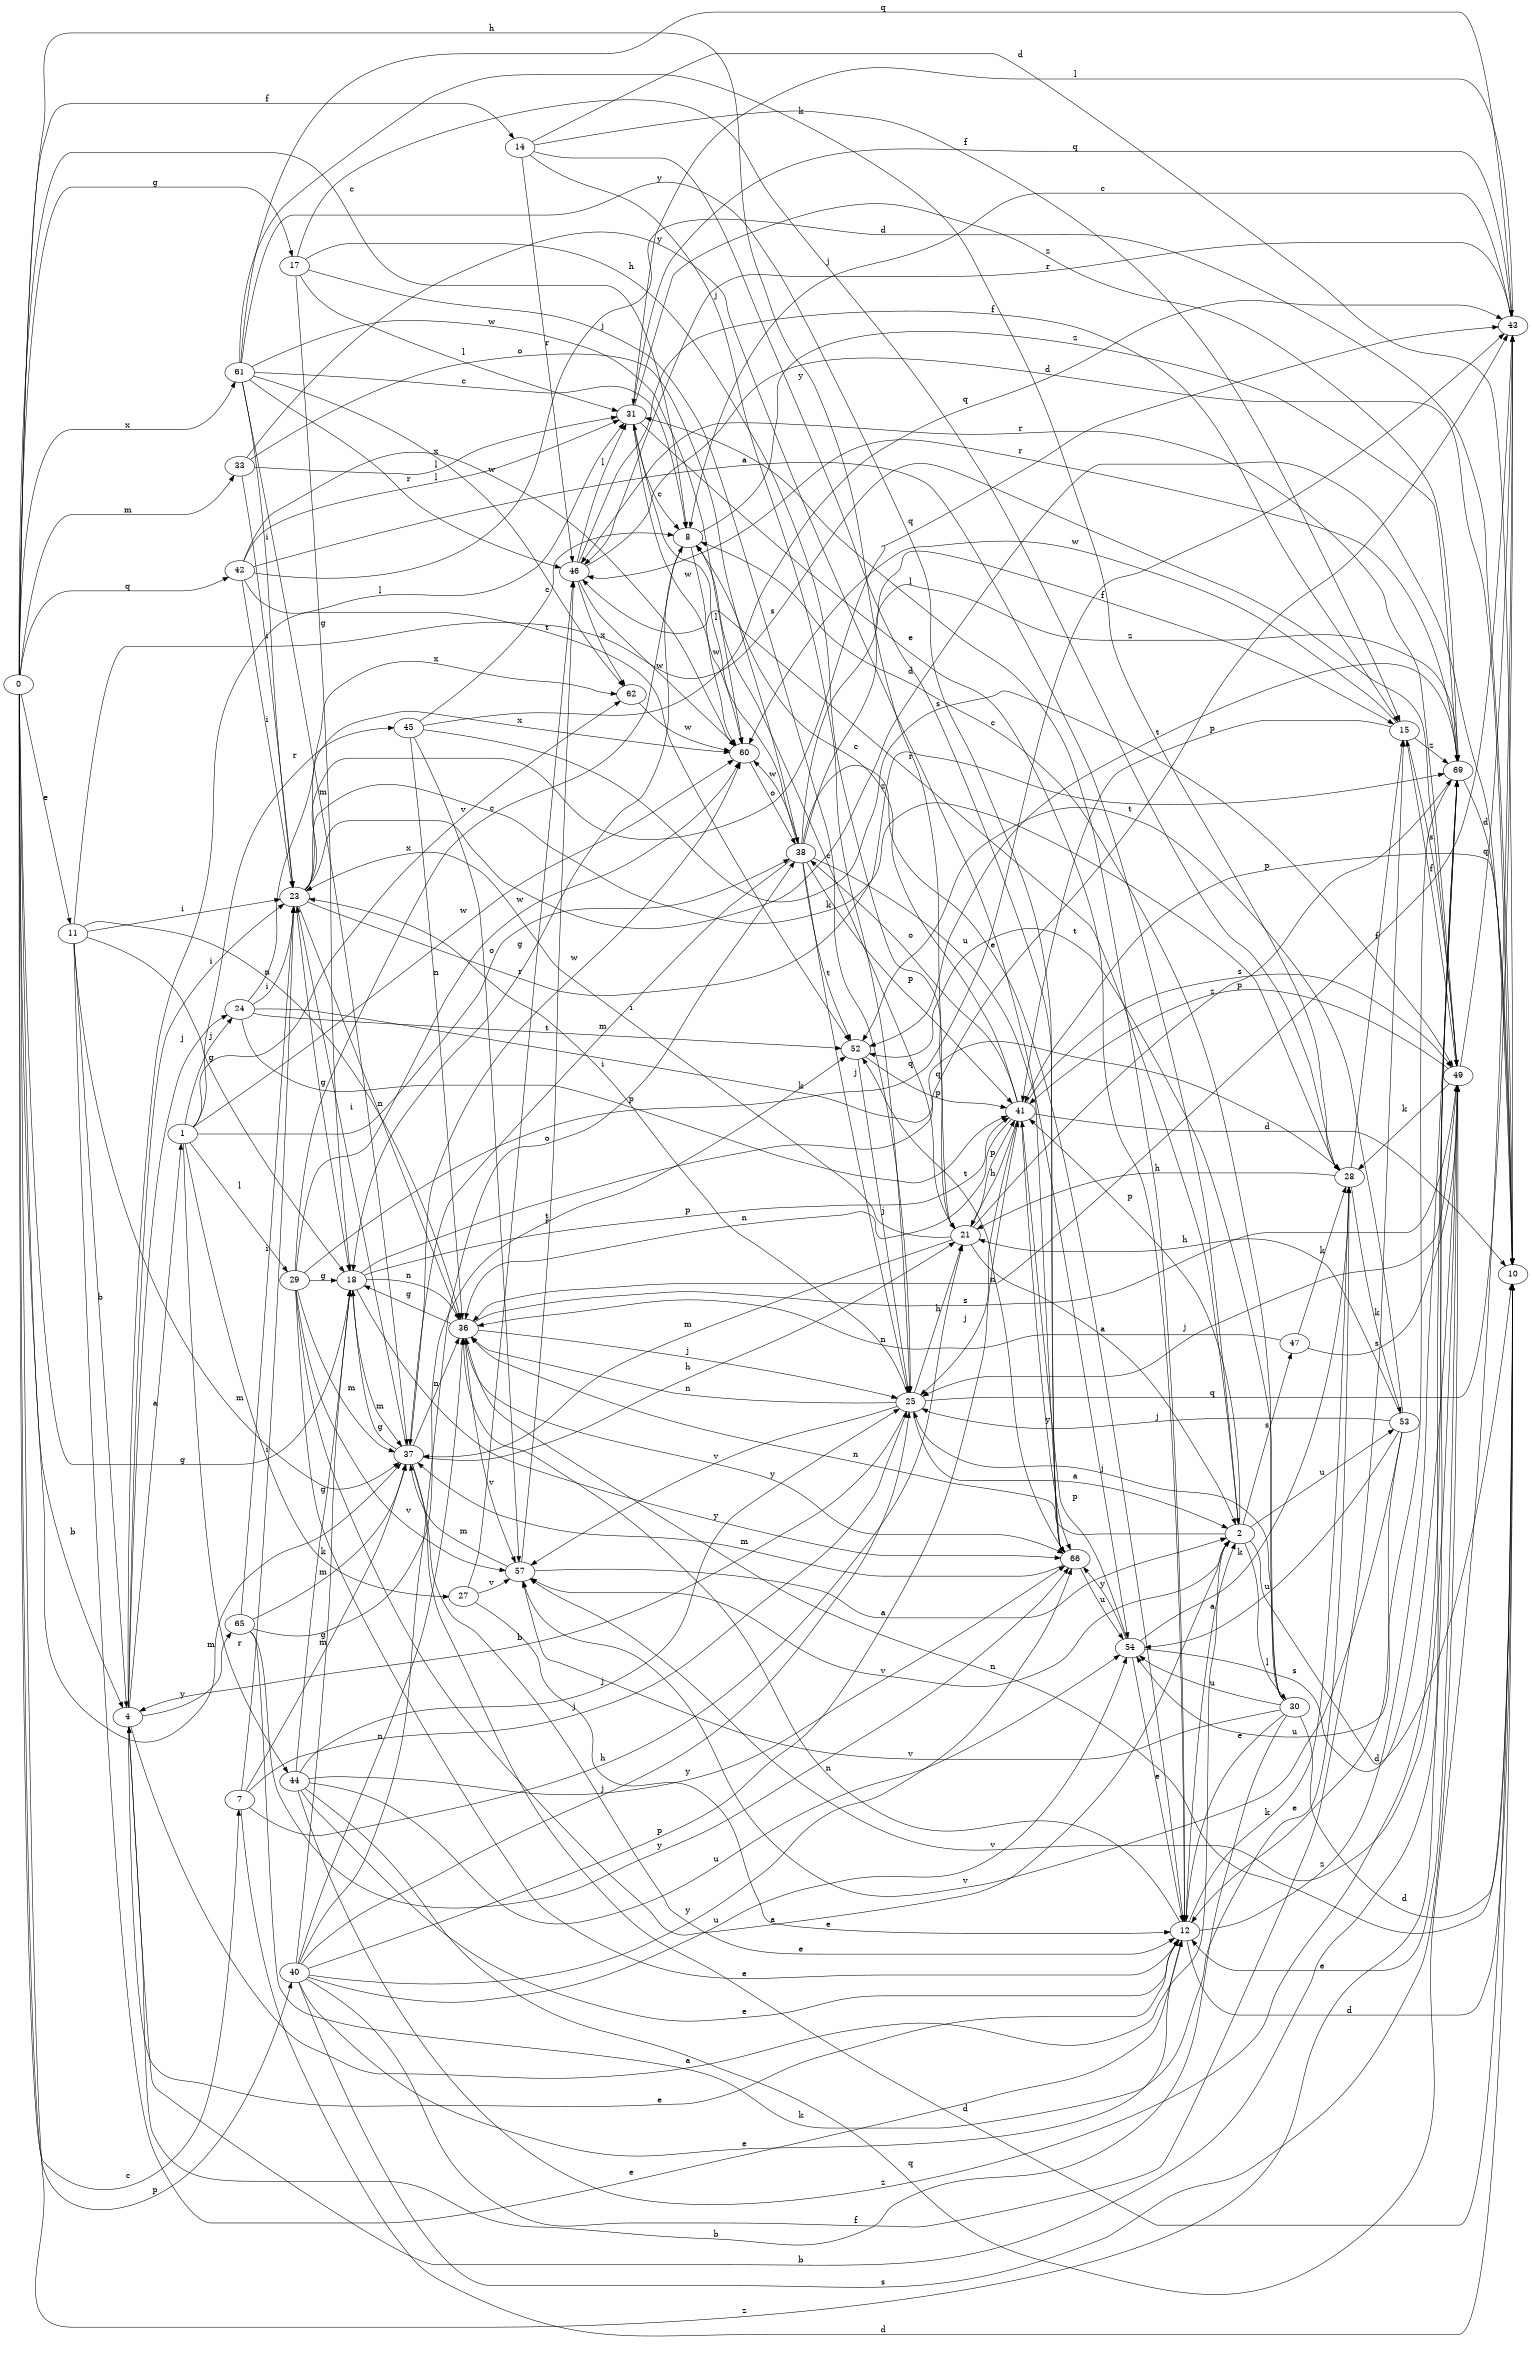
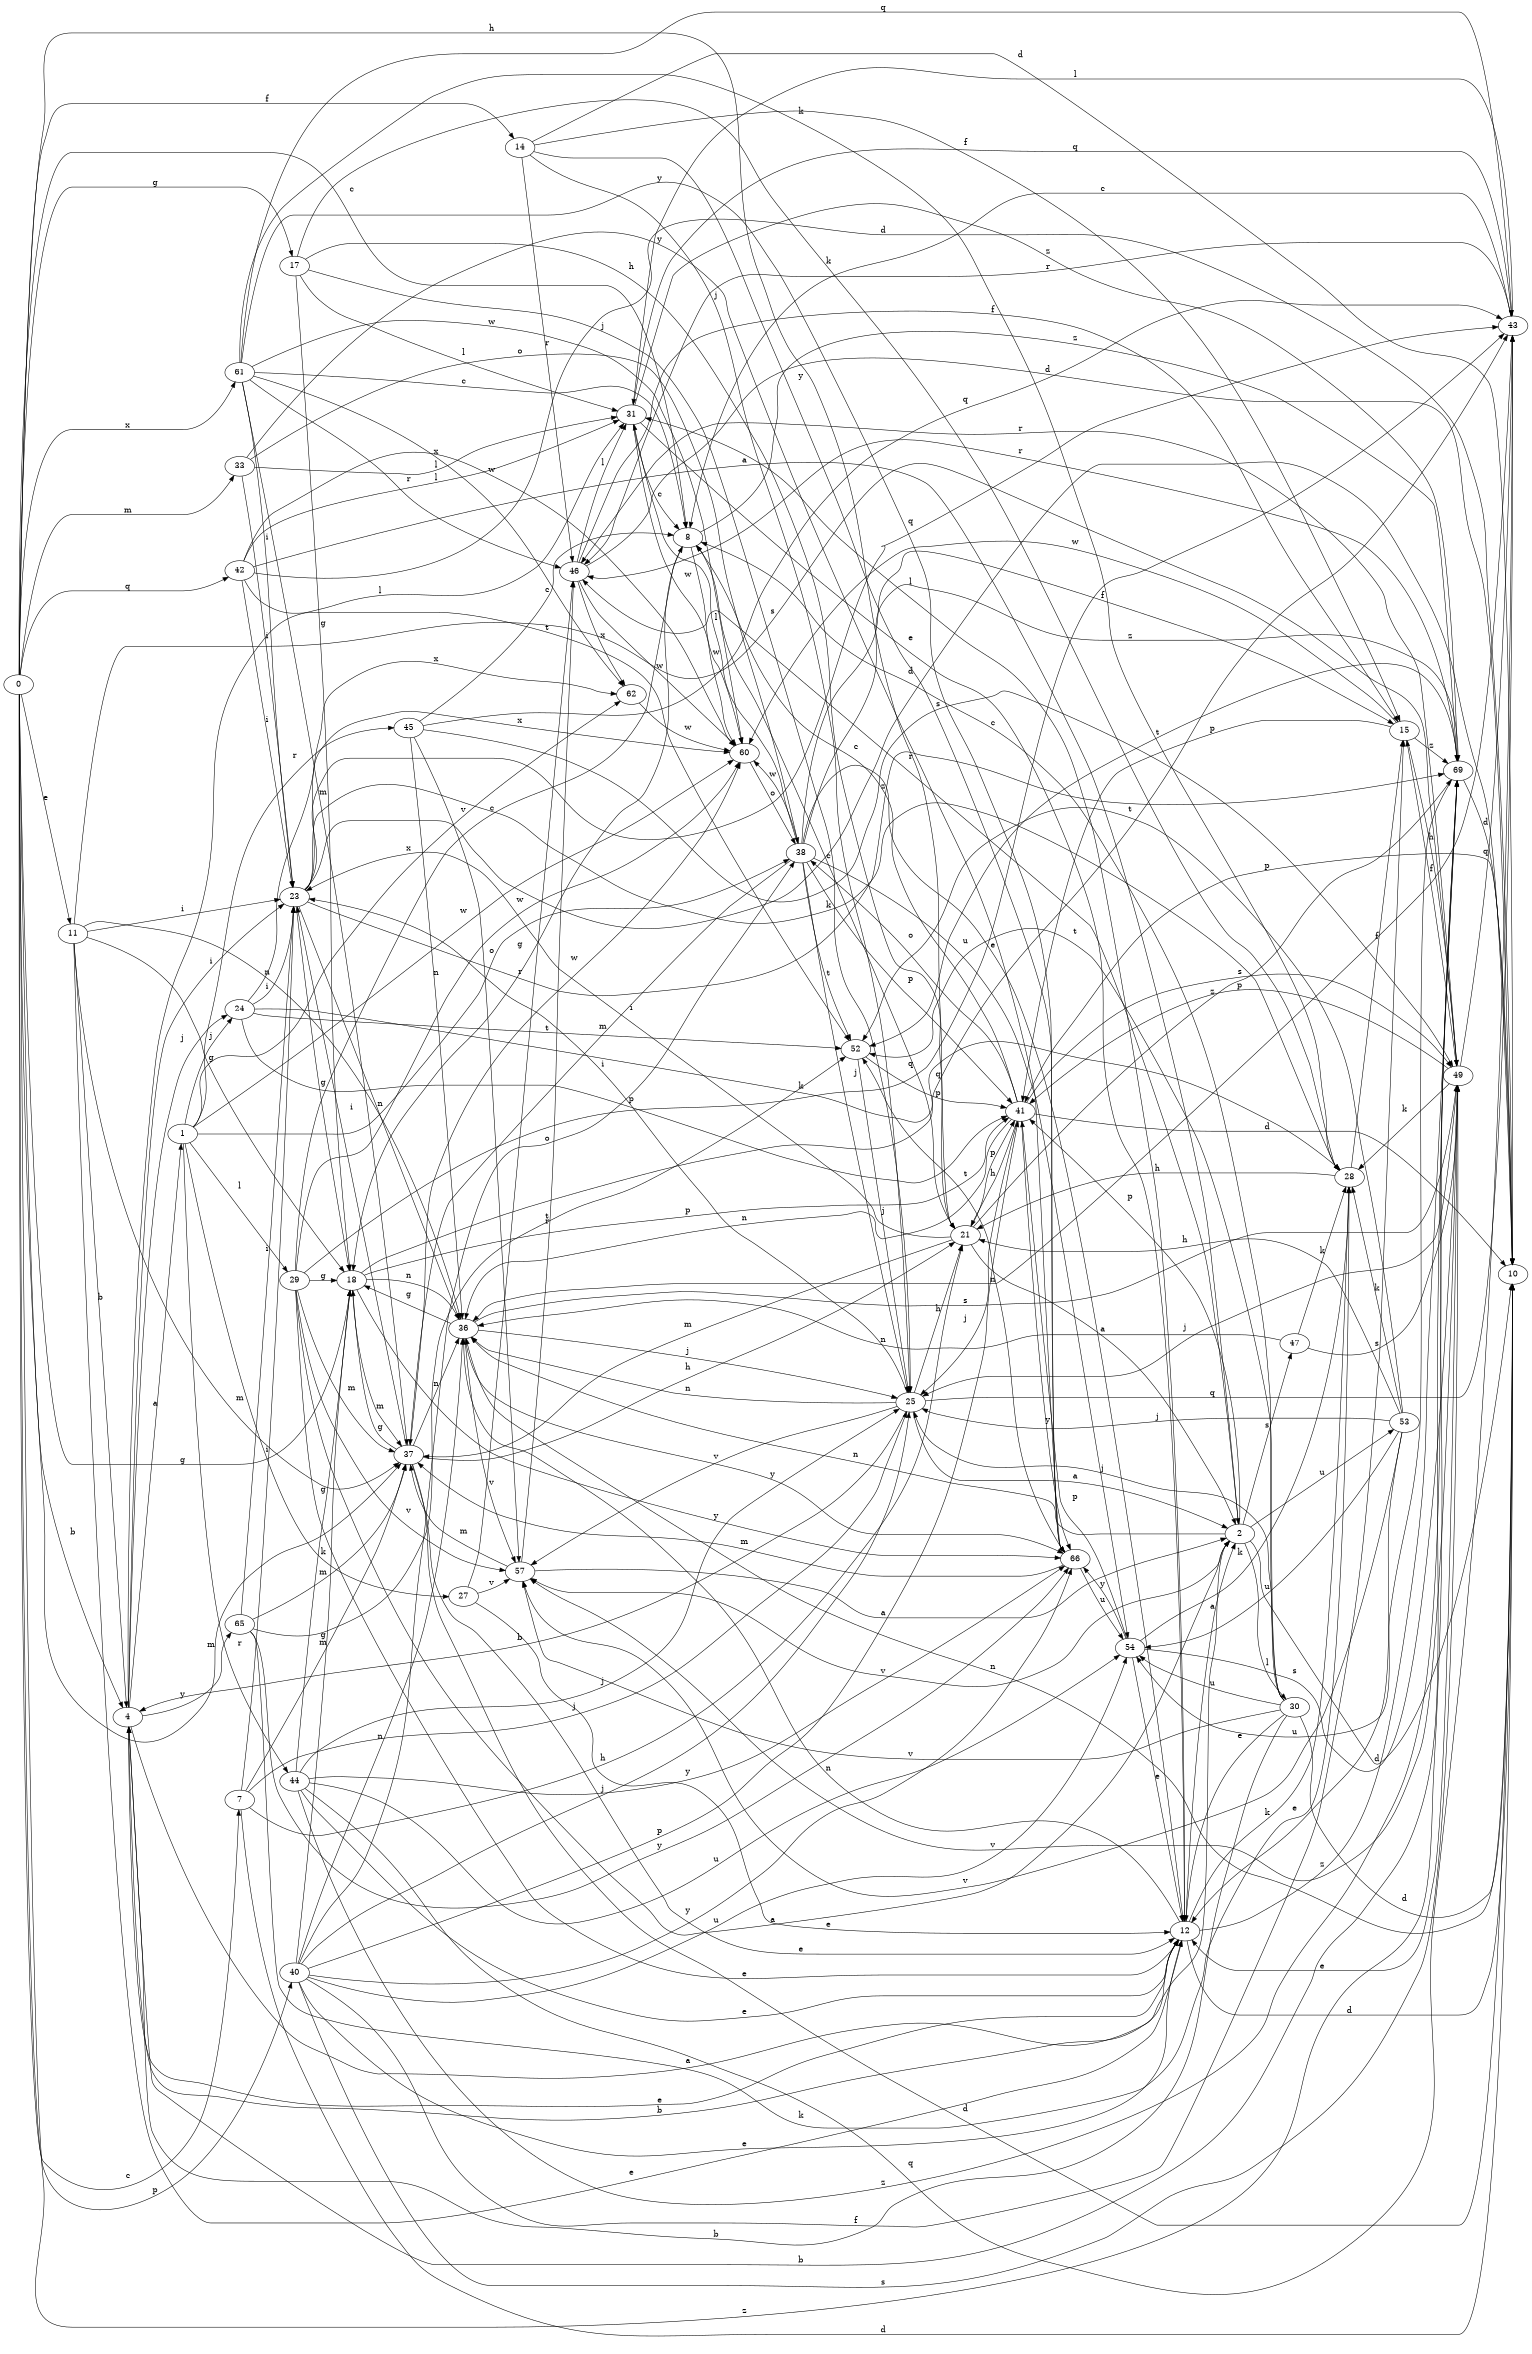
edge "17" -> "28": label "j" -> "k"
edge "15" -> "49": label "s" -> "h"
edge "28" -> "53": reversed
edge "12" -> "4": added, label "b"
